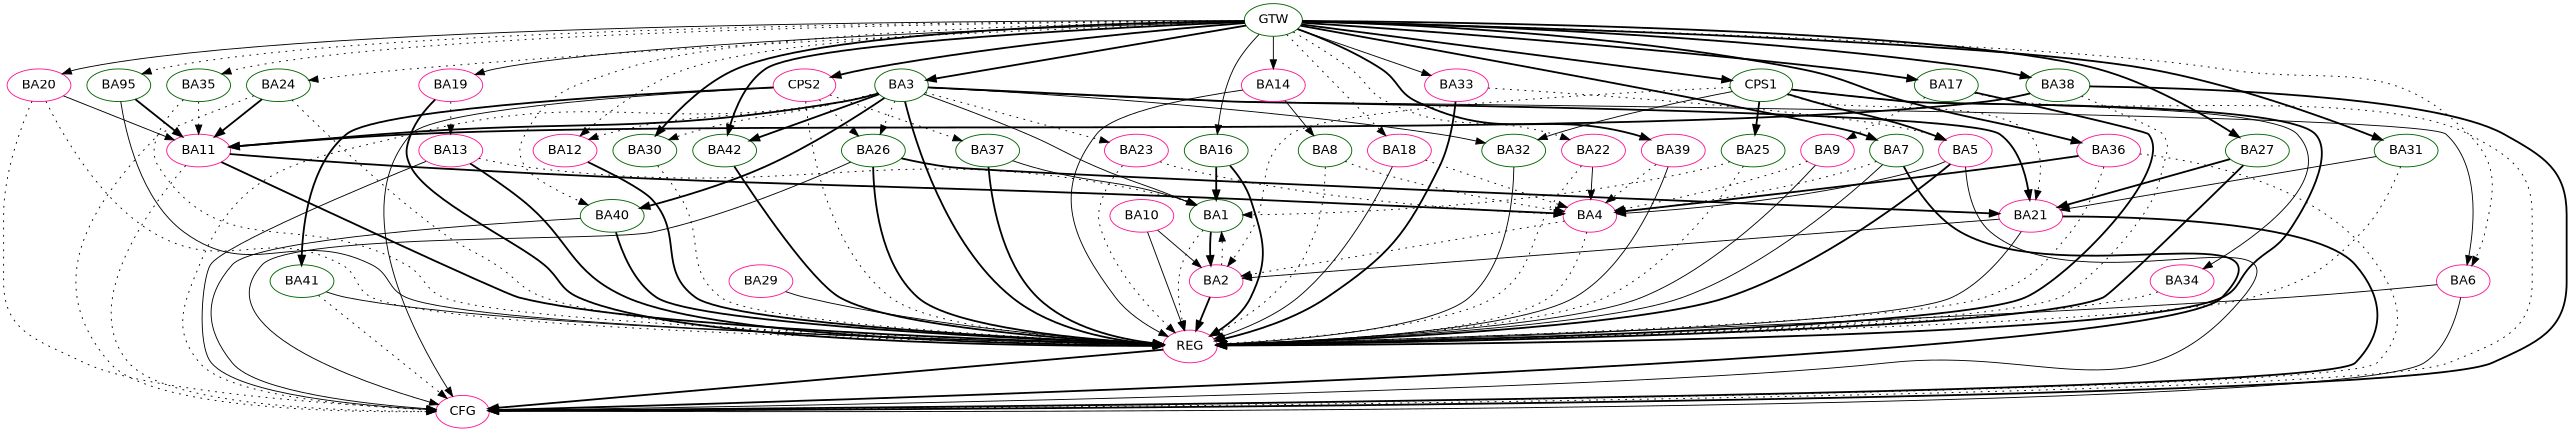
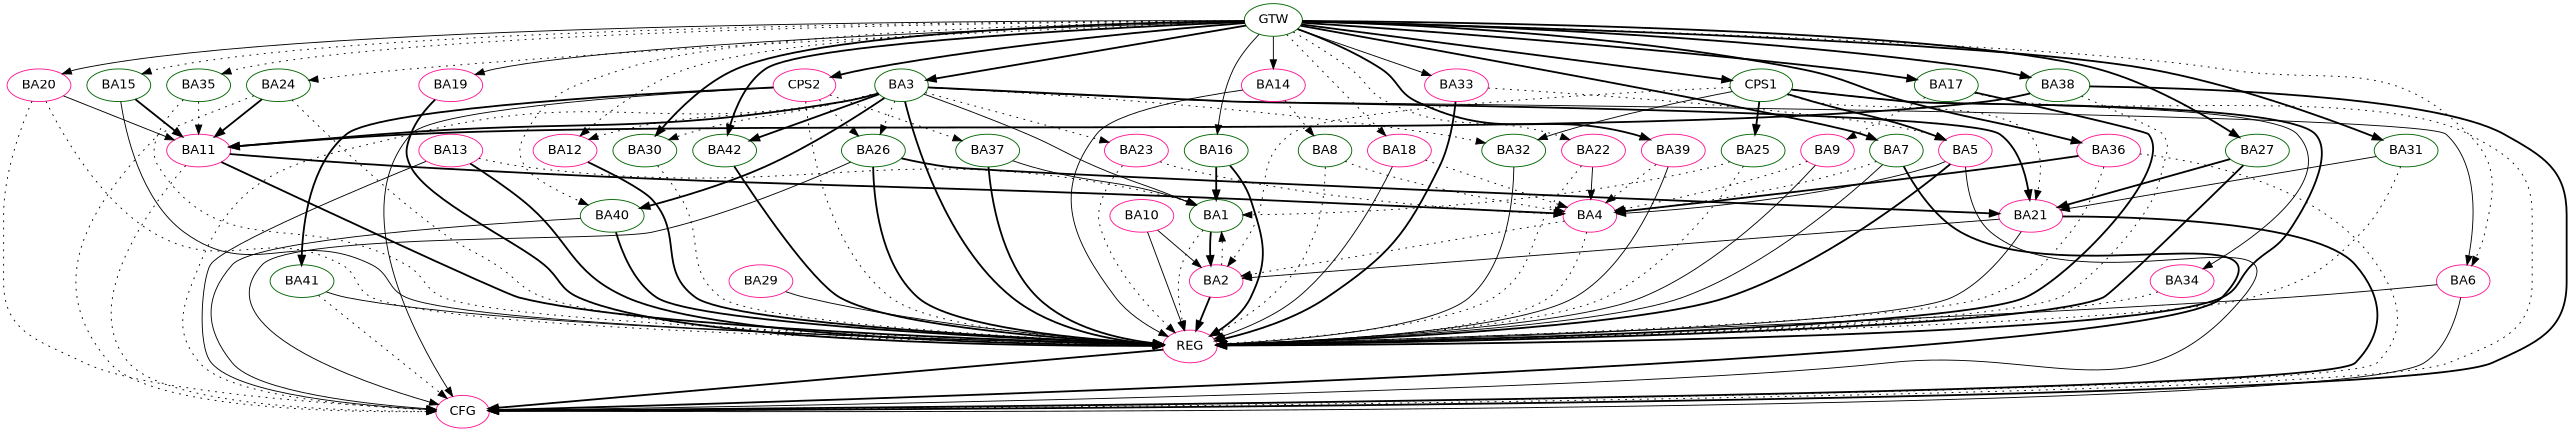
node "BA95": label "BA95" -> "BA15"
edge "BA3" -> "BA32": style solid -> dotted
edge "BA14" -> "BA8": style solid -> dotted
edge "BA19" -> "BA13": removed
